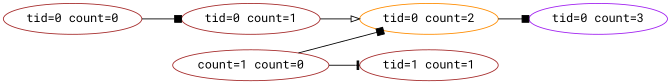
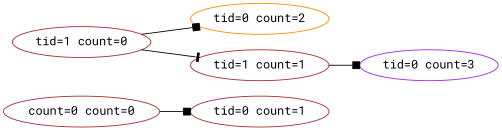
node "tid=0 count=0": label "tid=0 count=0" -> "count=0 count=0"
edge "tid=0 count=1" -> "tid=0 count=2": removed
edge "tid=0 count=2" -> "tid=0 count=3": now "tid=1 count=1" -> "tid=0 count=3"
node "count=1 count=0": label "count=1 count=0" -> "tid=1 count=0"
